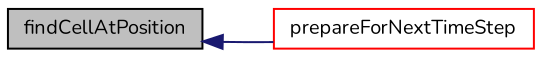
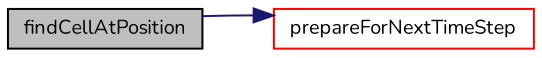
edge "prepareForNextTimeStep" -> "findCellAtPosition": reversed
